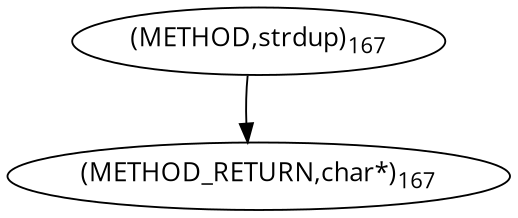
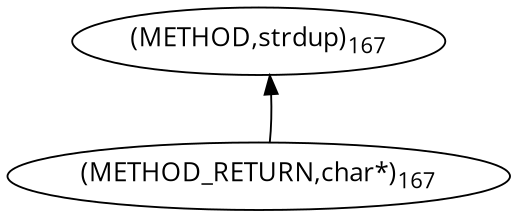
edge "(METHOD,strdup)" -> "(METHOD_RETURN,char*)": reversed
